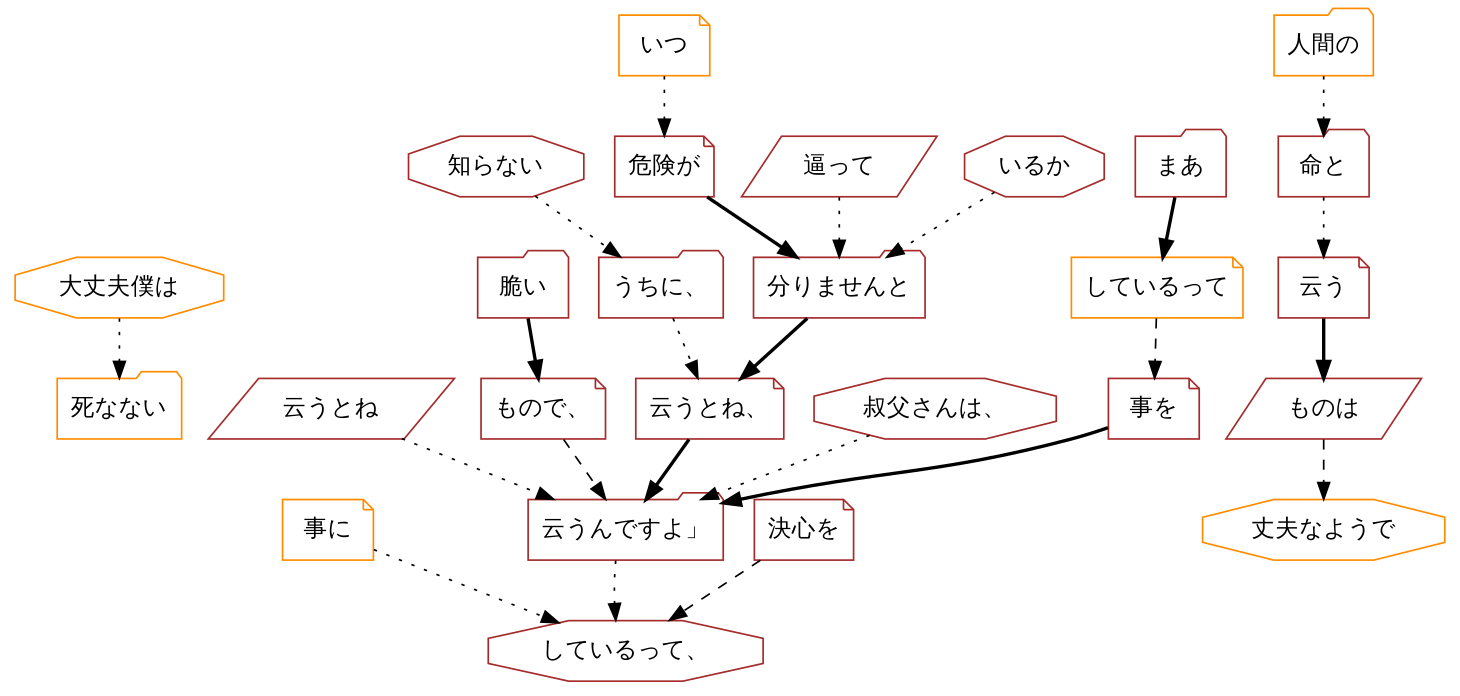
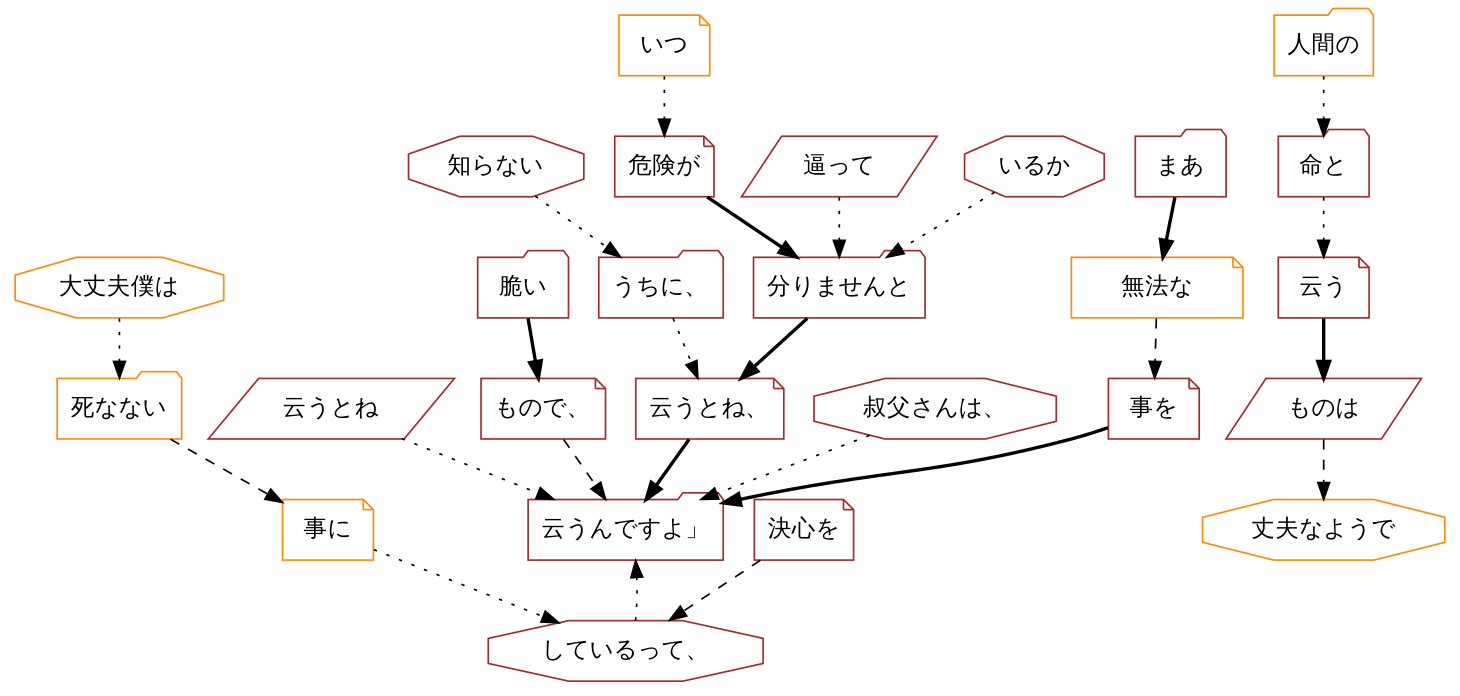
node "しているって": label "しているって" -> "無法な"
edge "死なない" -> "事に": added
edge "云うんですよ」" -> "しているって、": reversed
